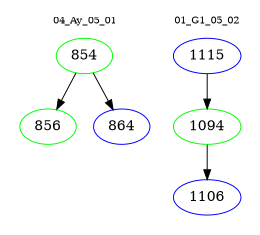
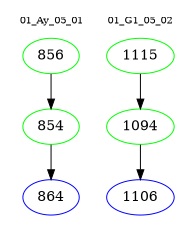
cluster "04_Ay_05_01": label "04_Ay_05_01" -> "01_Ay_05_01"
node "1115": color blue -> green
edge "854" -> "856": reversed
